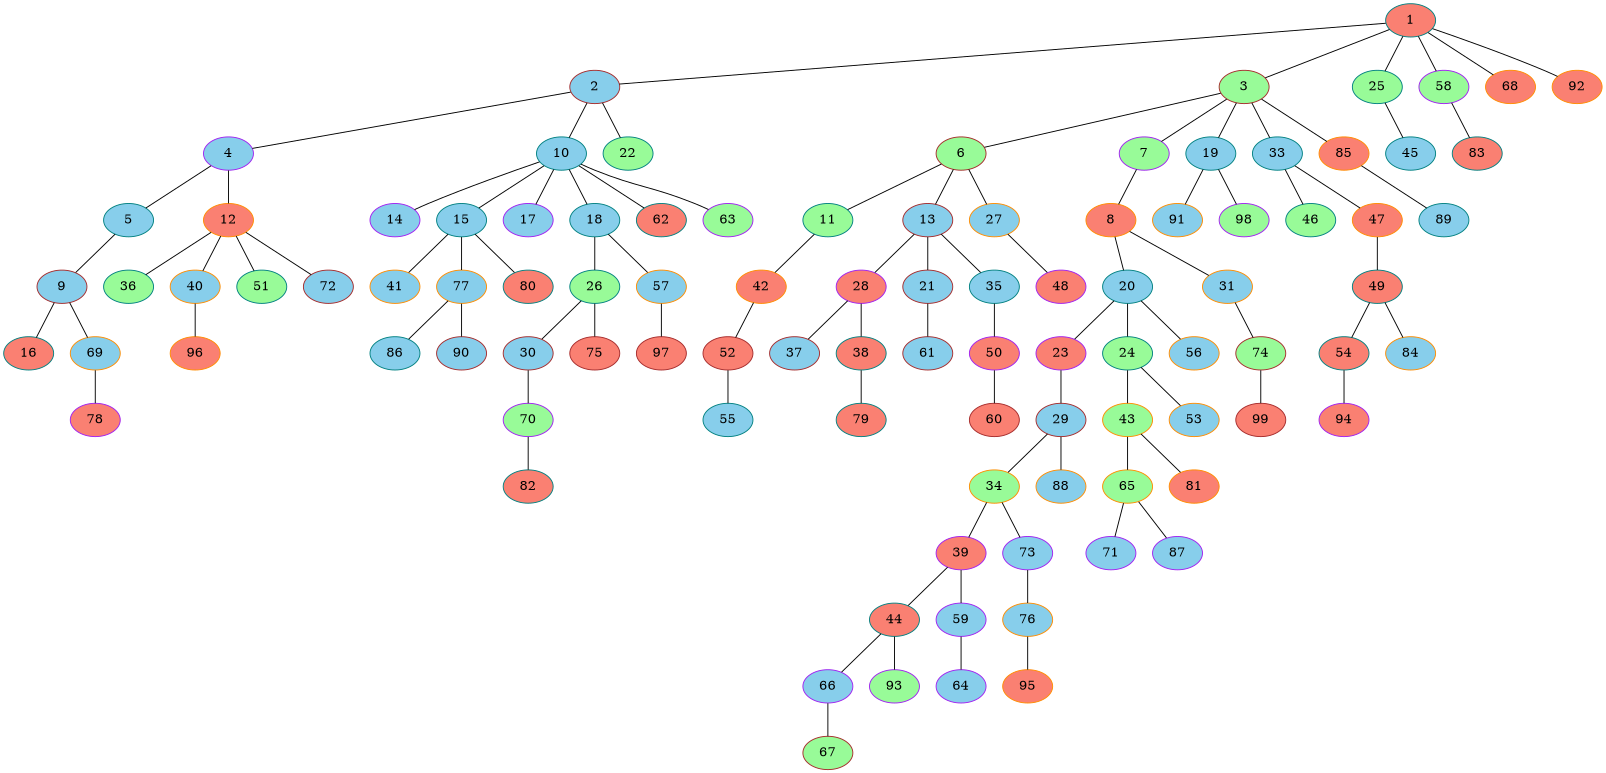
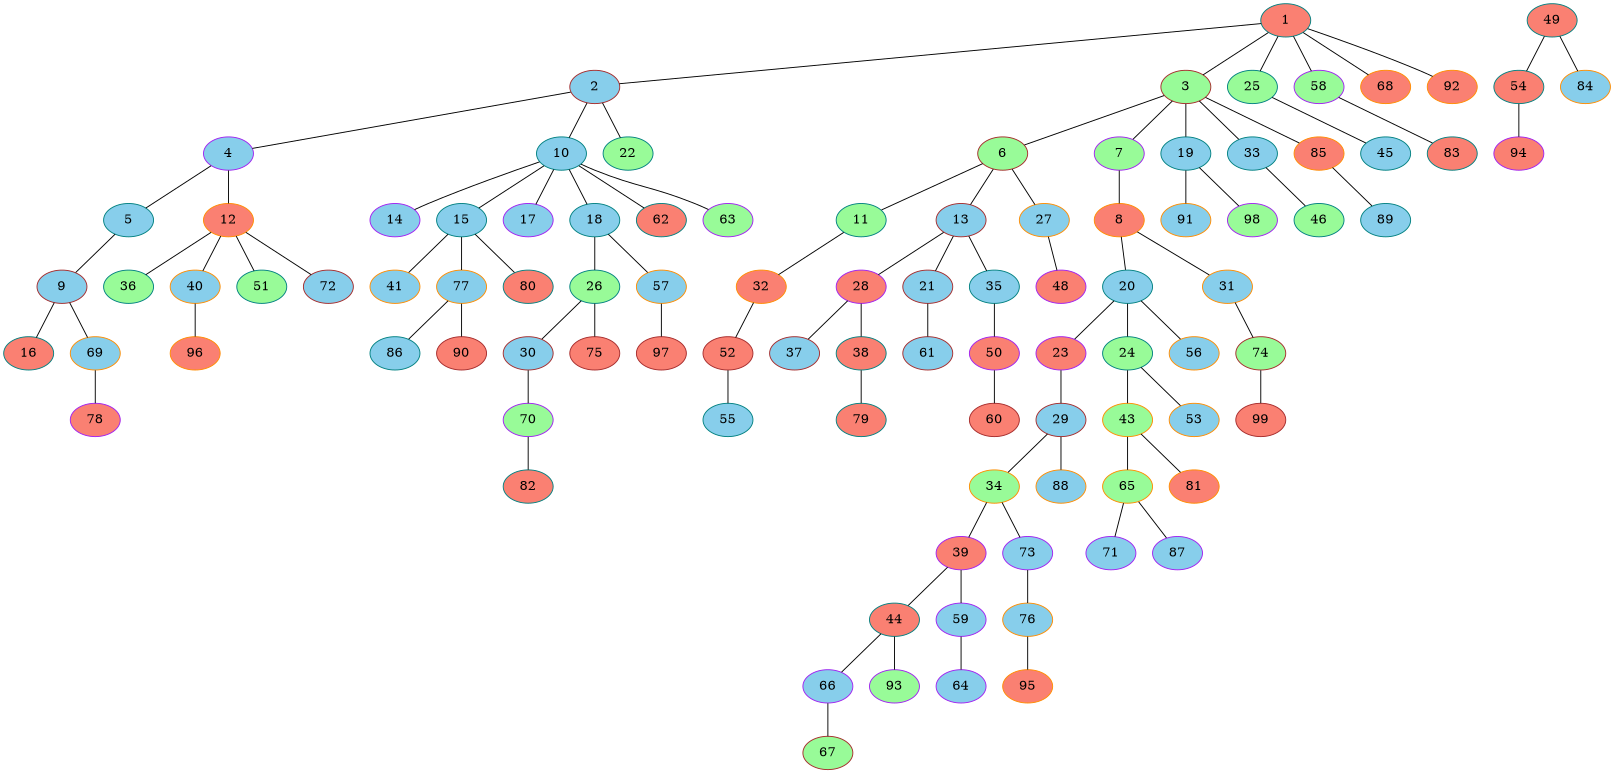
node "47": removed
node "42": label "42" -> "32"
node "90": fillcolor skyblue -> salmon
